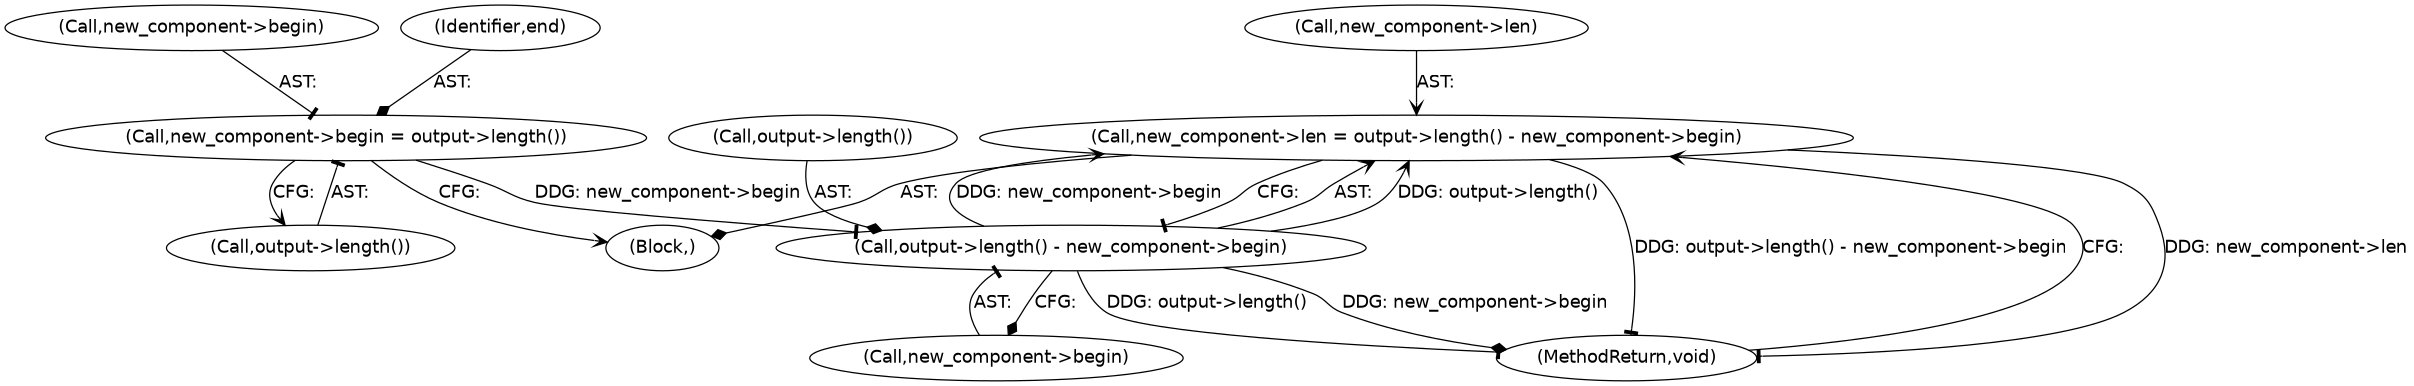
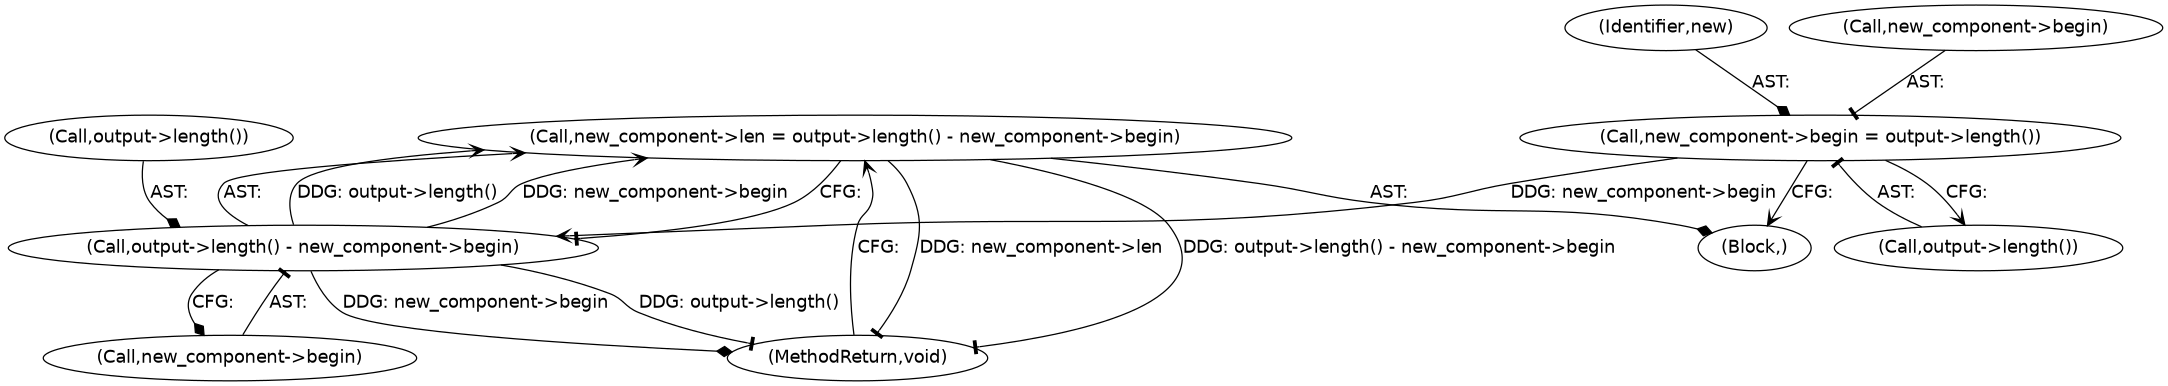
node "(Identifier,end)": label "(Identifier,end)" -> "(Identifier,new)"
node "(Call,new_component->len)": removed
edge "(Call,new_component->begin = output->length())" -> "(Call,output->length() - new_component->begin)": arrowhead tee -> vee
